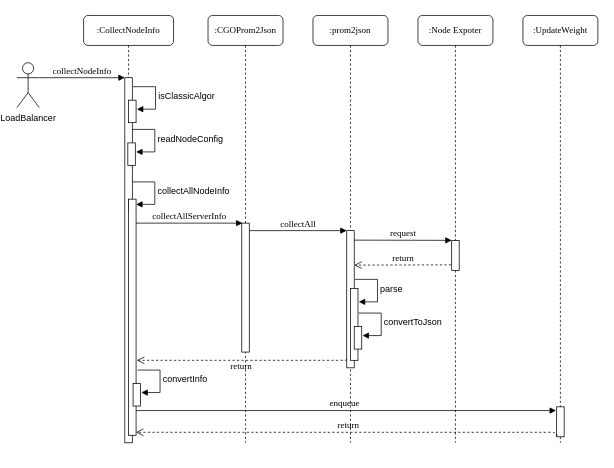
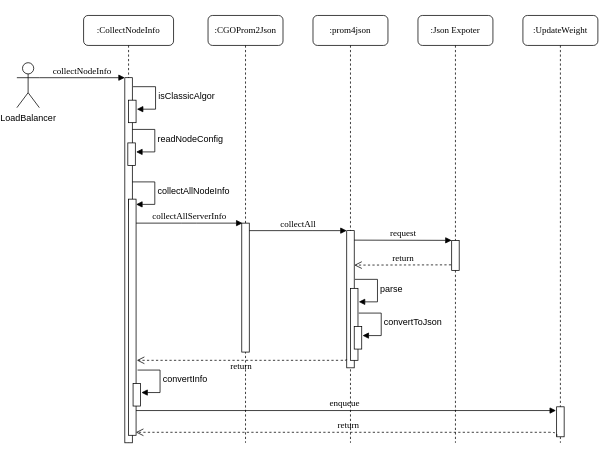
node ":prom2json": label ":prom2json" -> ":prom4json"
node ":Node Expoter": label ":Node Expoter" -> ":Json Expoter"
